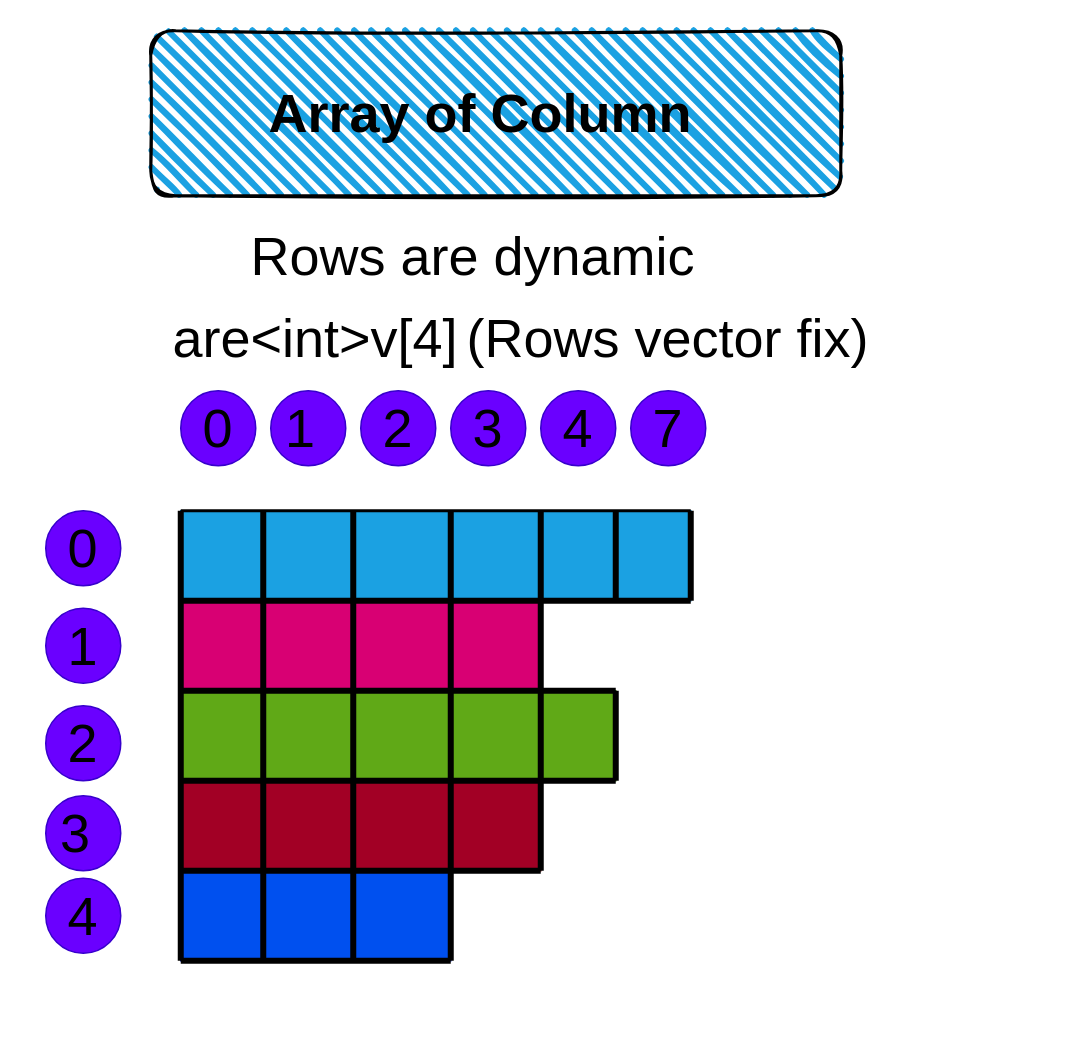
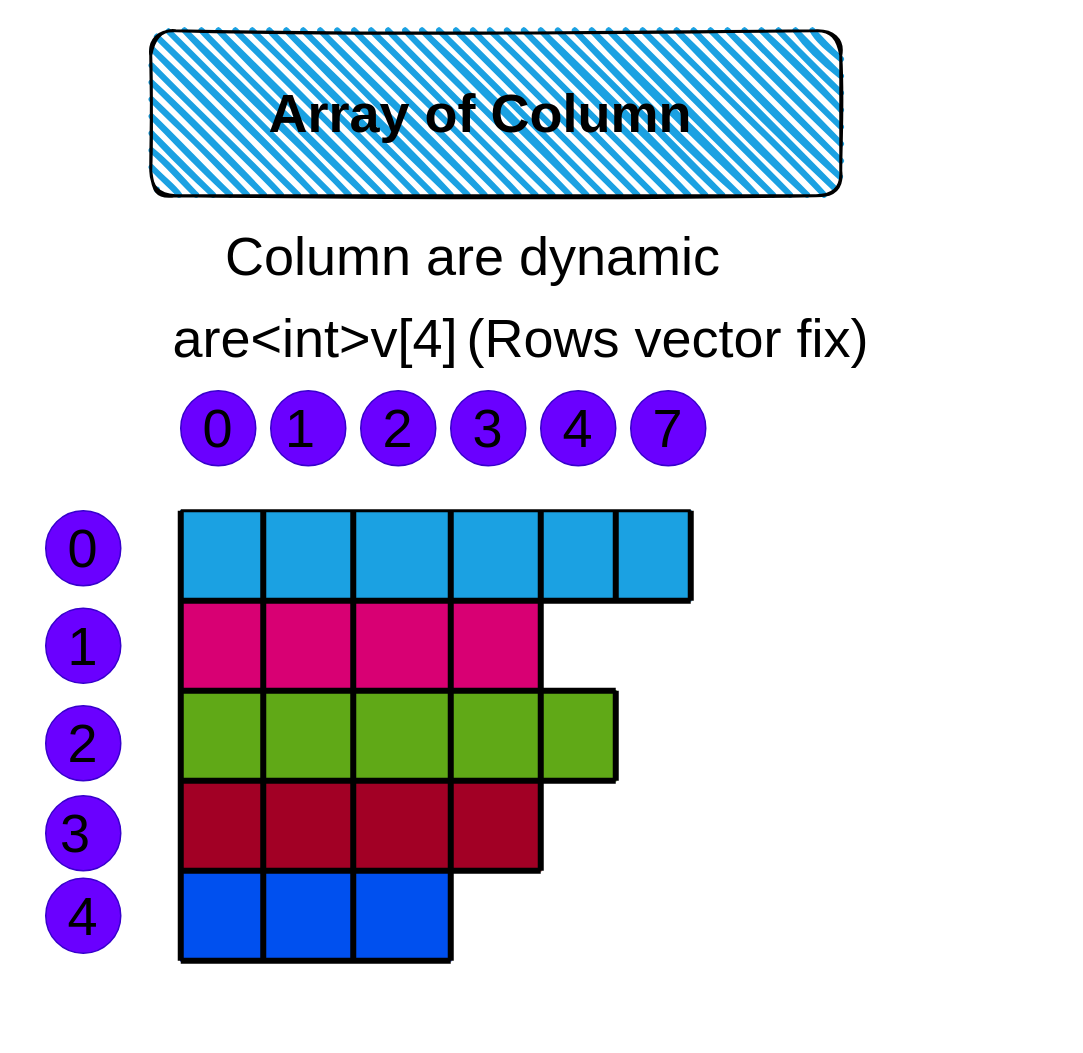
node "Rows are dynamic": label "Rows are dynamic" -> "Column are dynamic"
